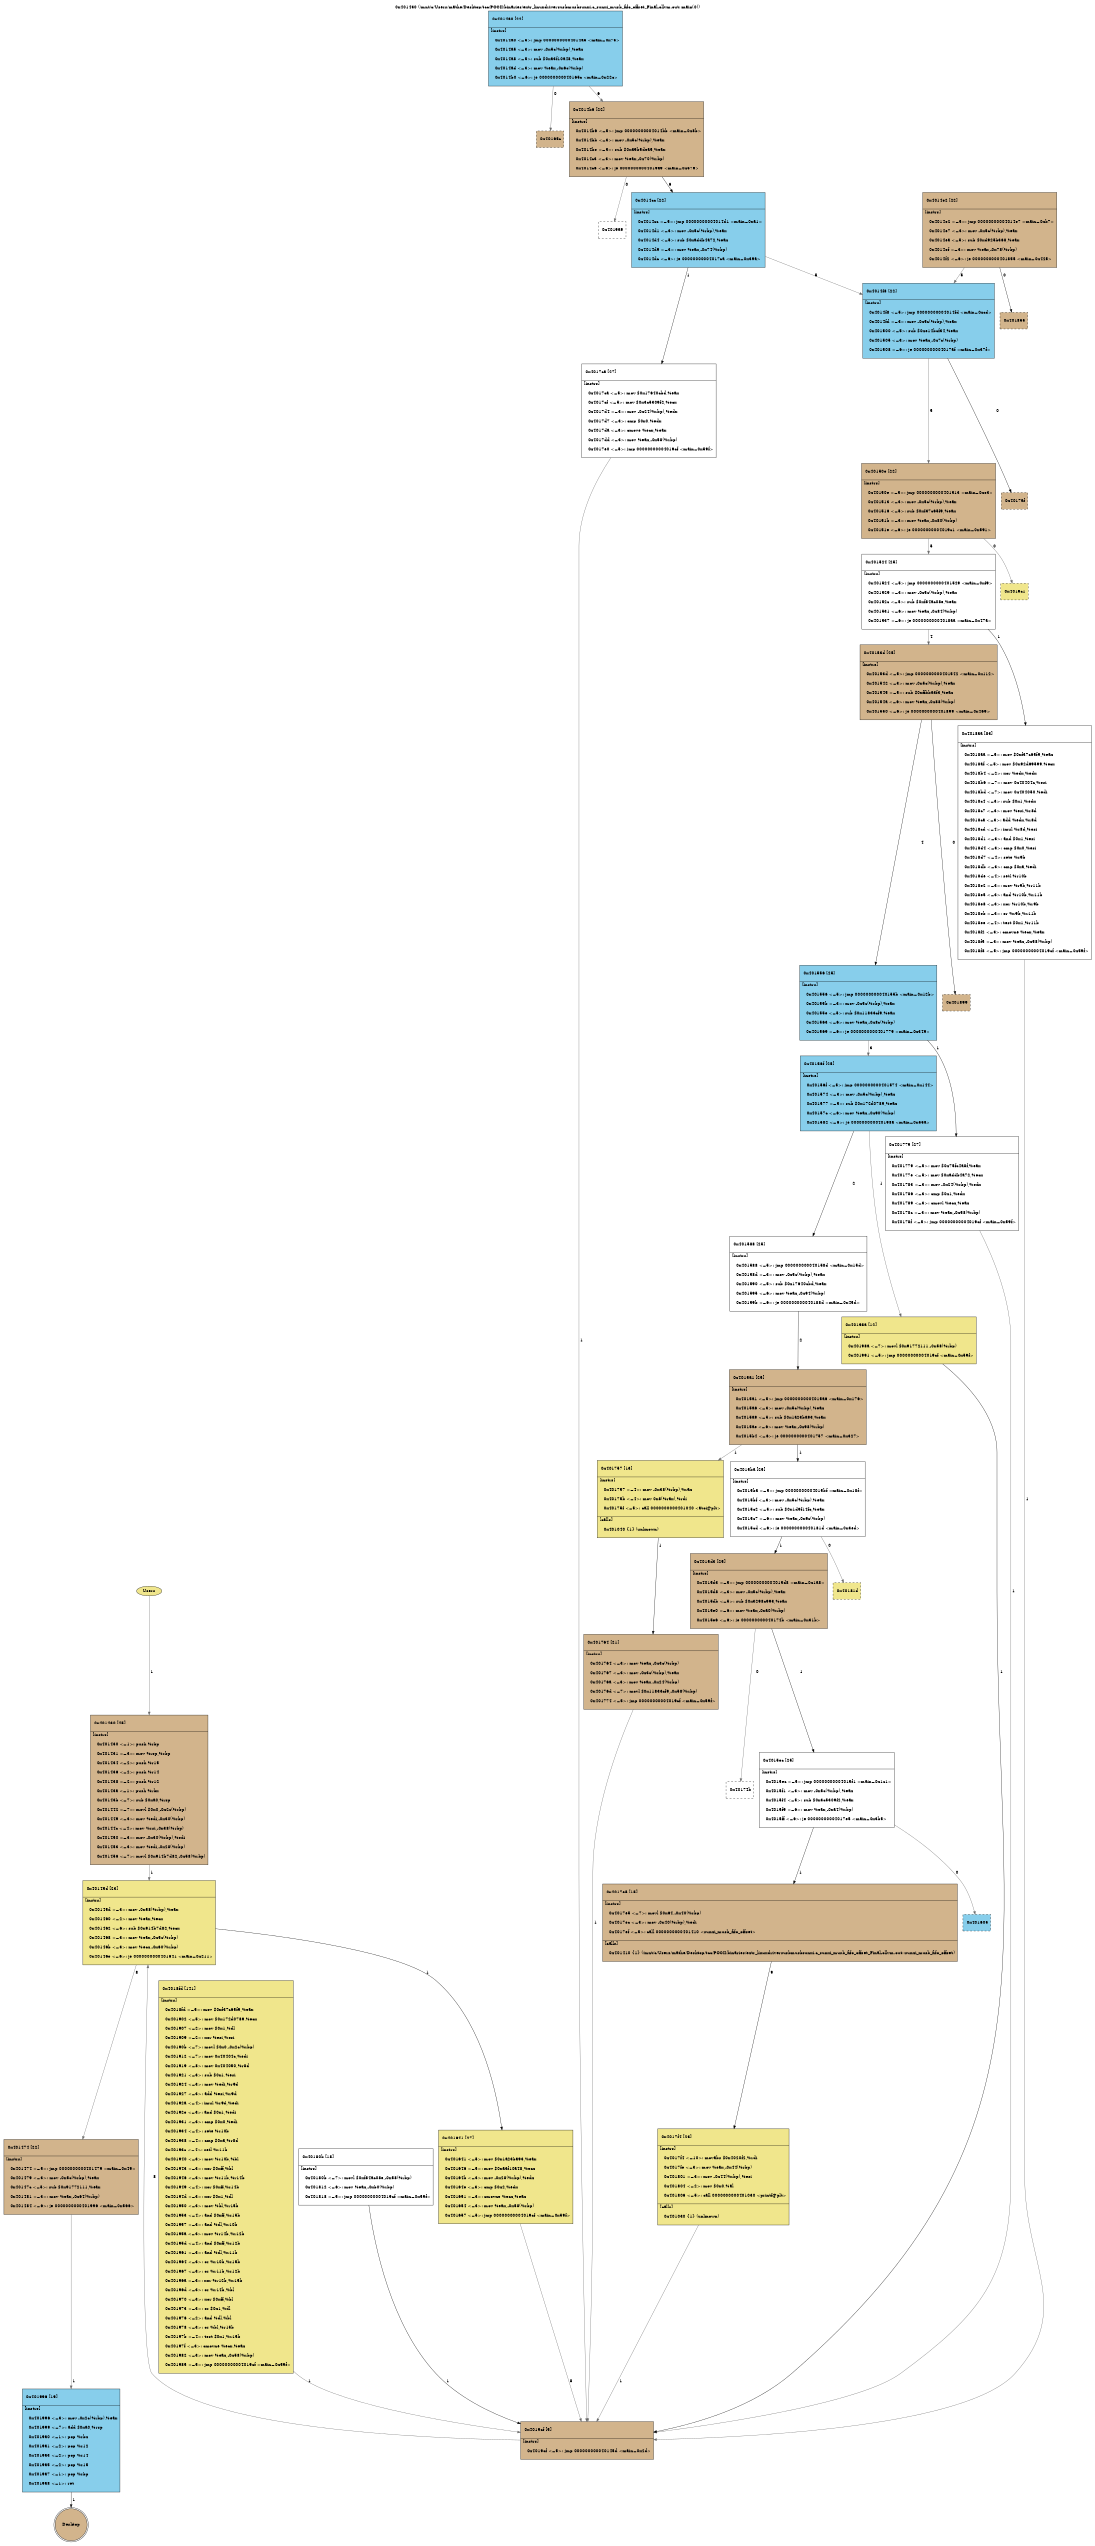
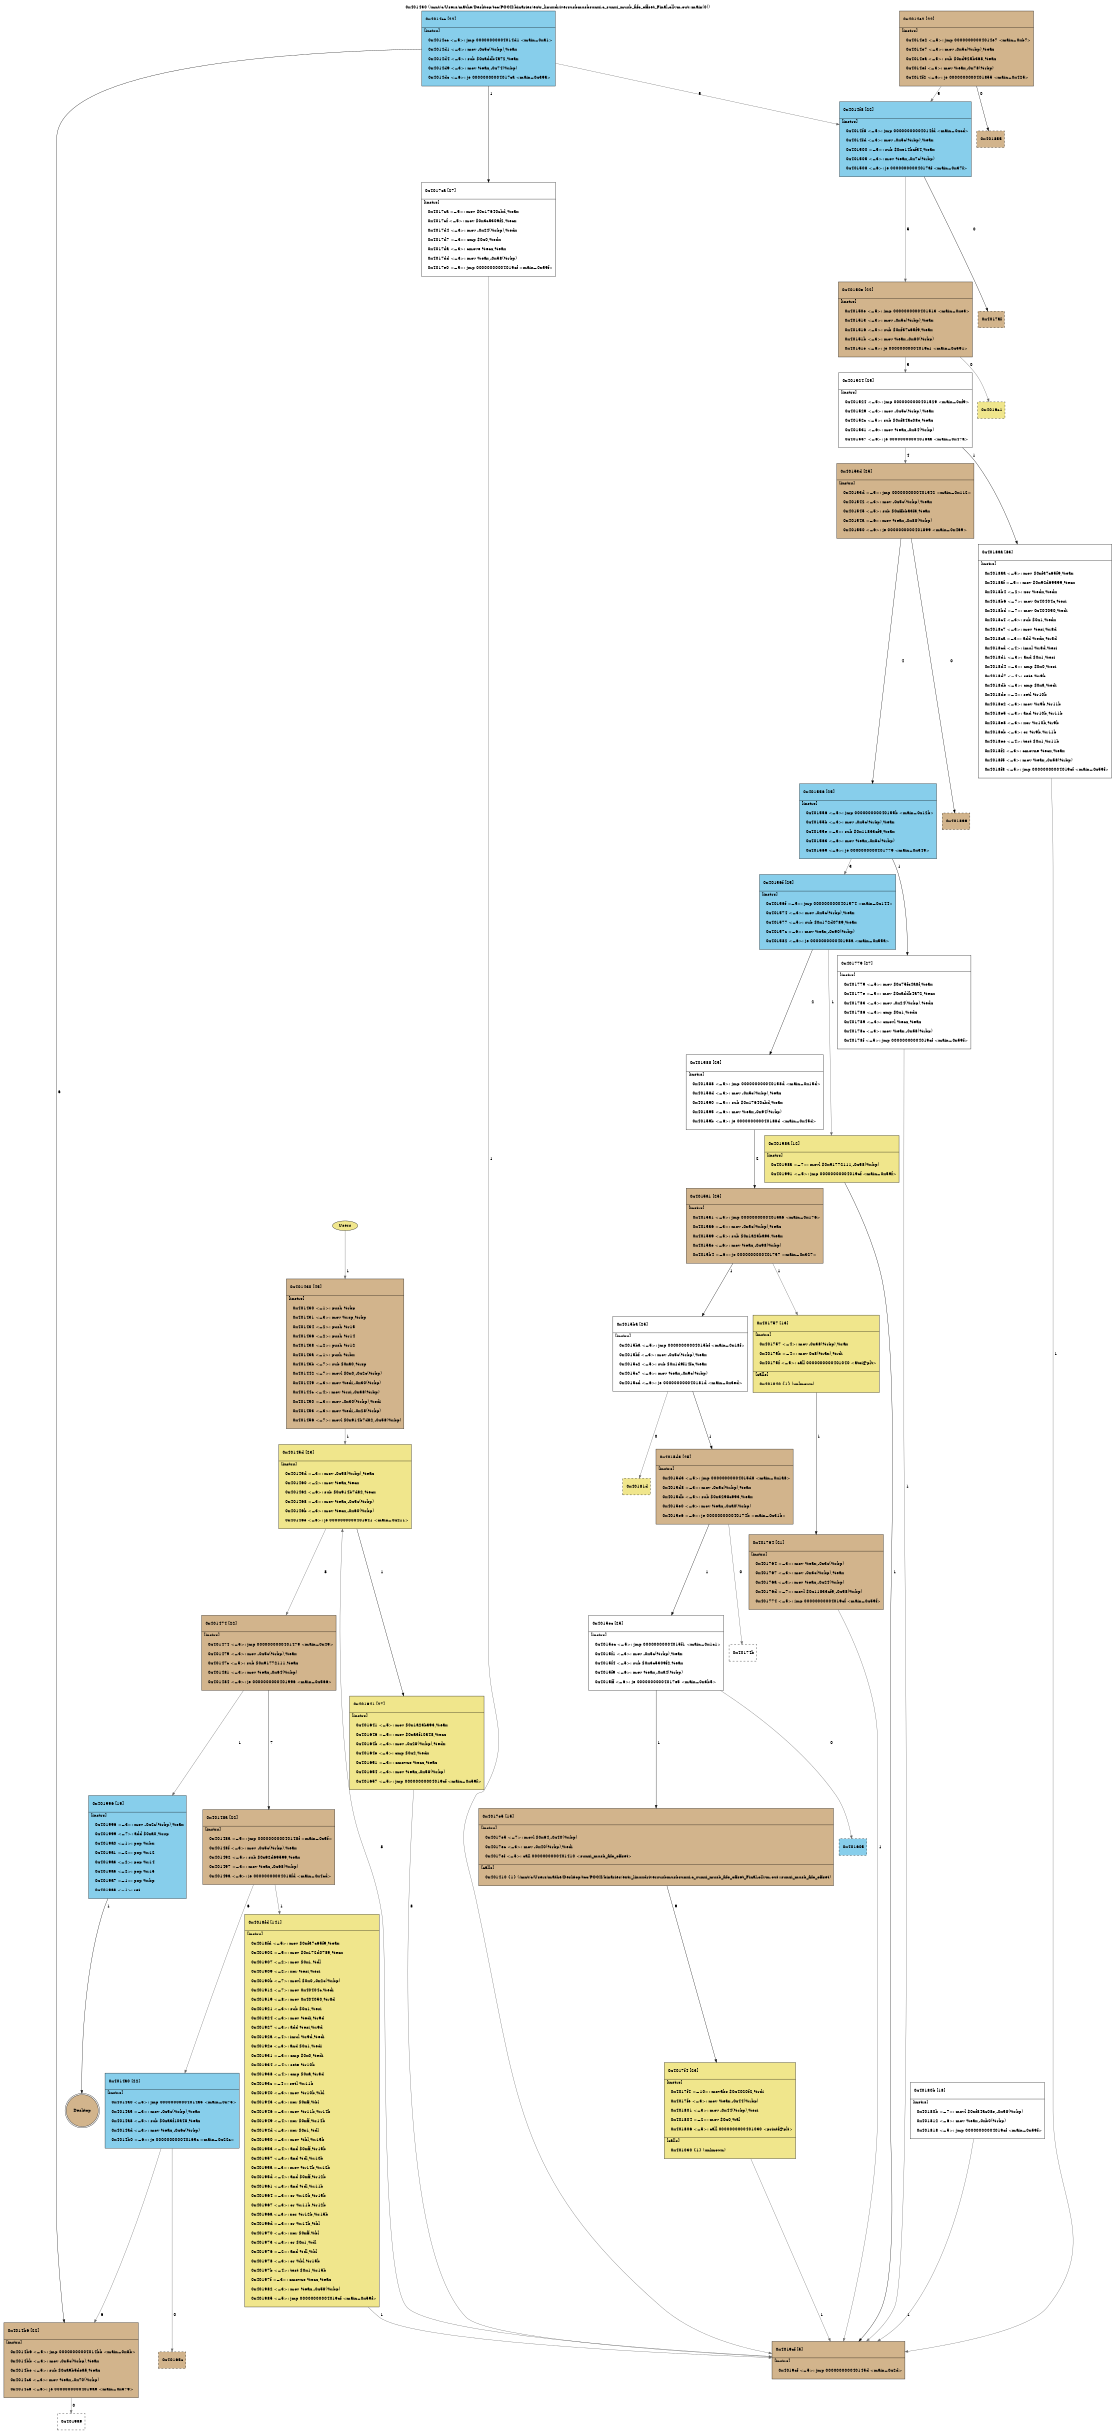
edge "0x4014b6 [22]" -> "0x4014cc [22]": reversed
node "0x40148a [22]": added
edge "0x40180b [18]" -> "0x4019cf [5]": color black -> gray40
